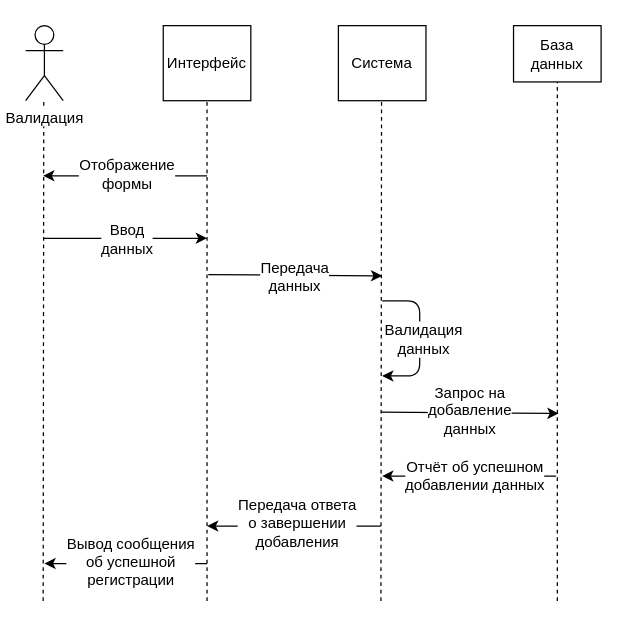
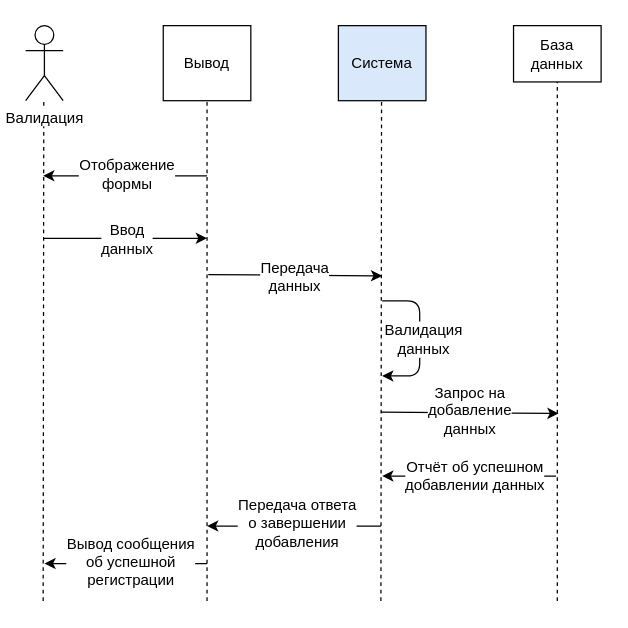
node "Интерфейс": label "Интерфейс" -> "Вывод"
node "Система": fillcolor #ffffff -> #dae8fc
